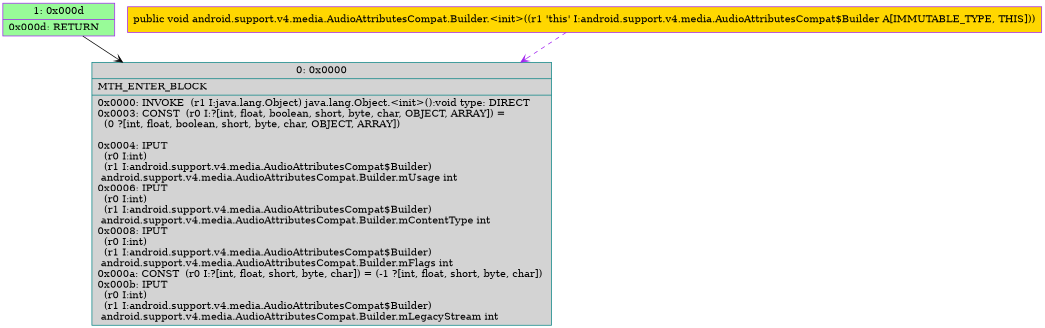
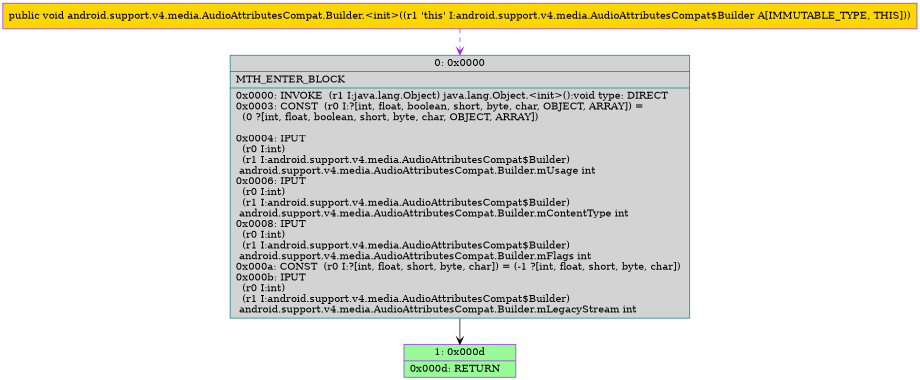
edge "1: 0x000d" -> "0: 0x0000": reversed
